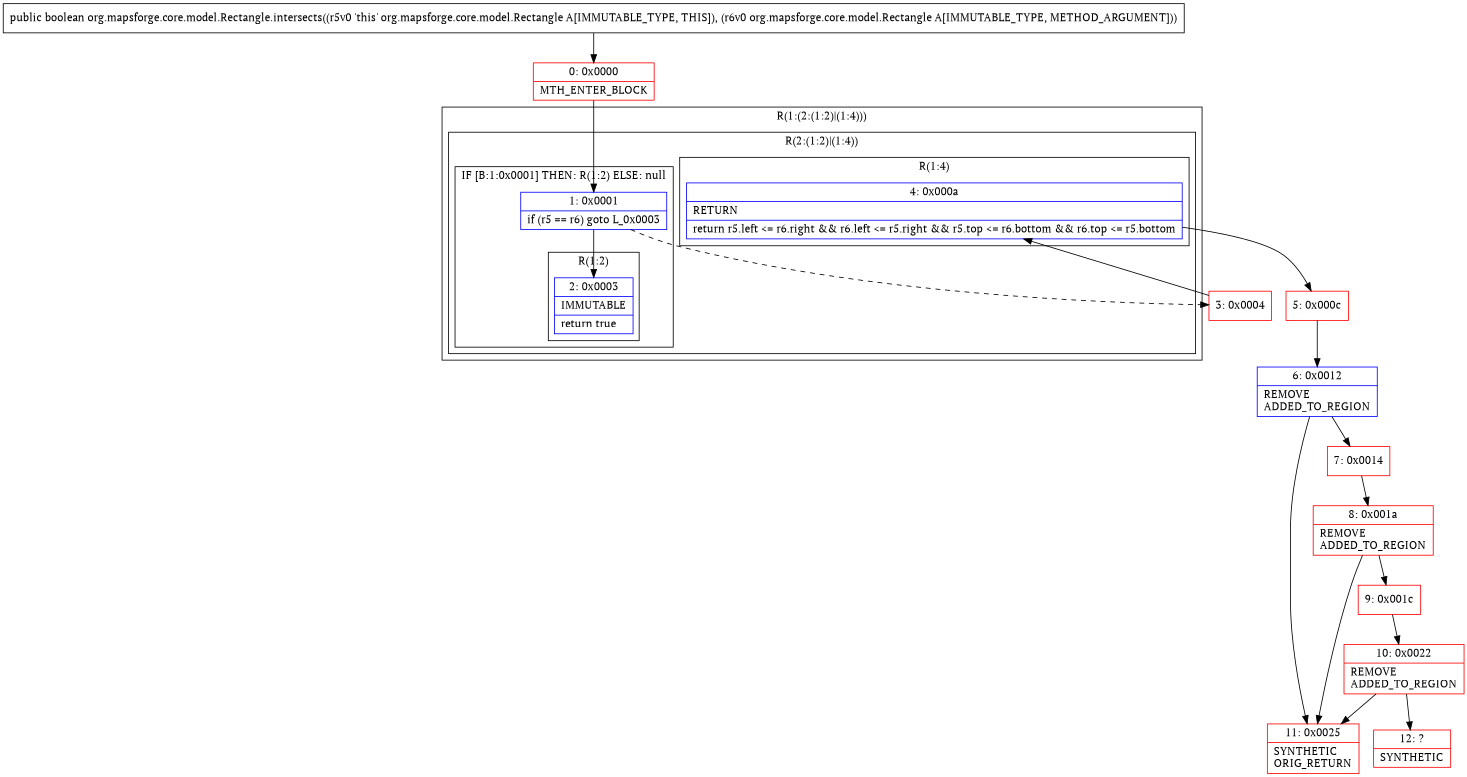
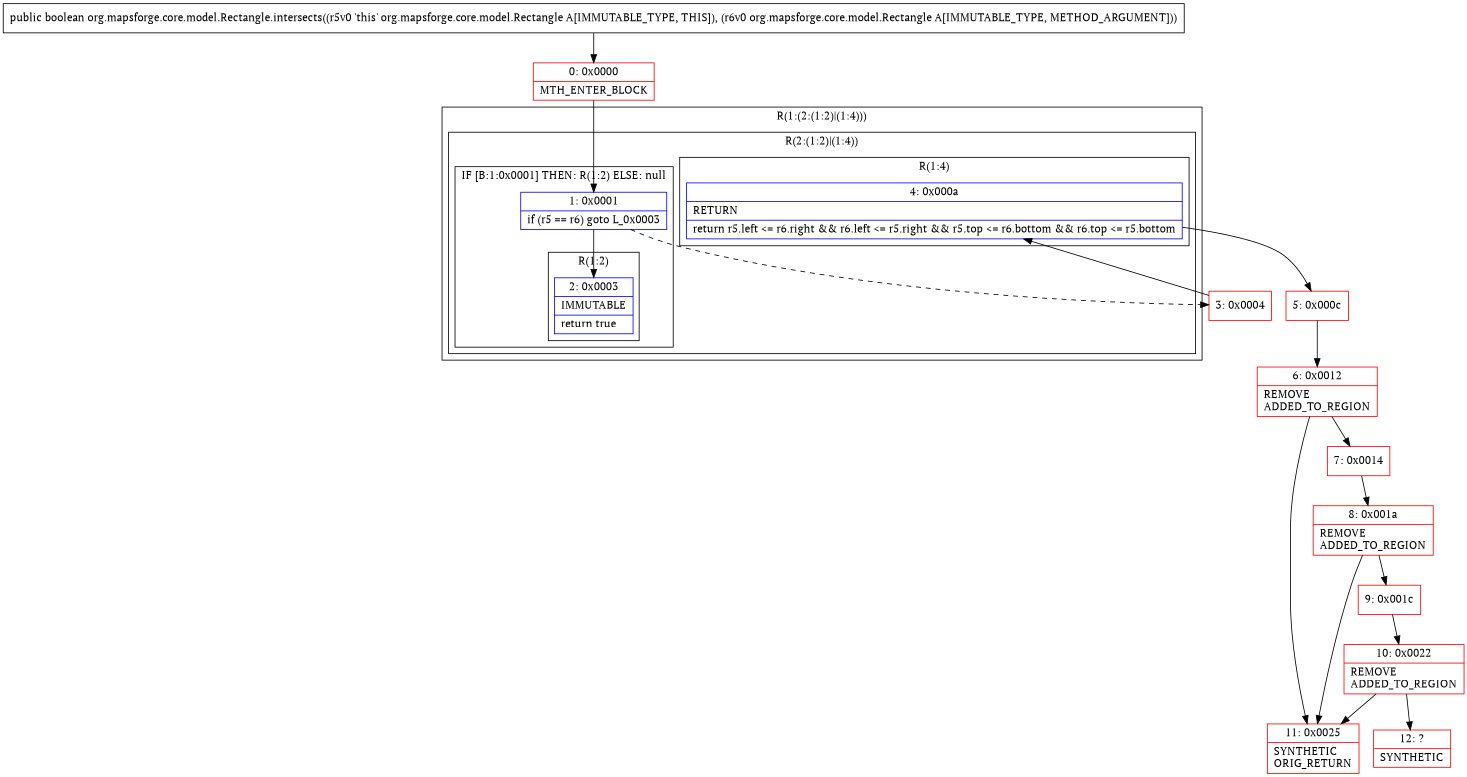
node "6: 0x0012": color blue -> red
